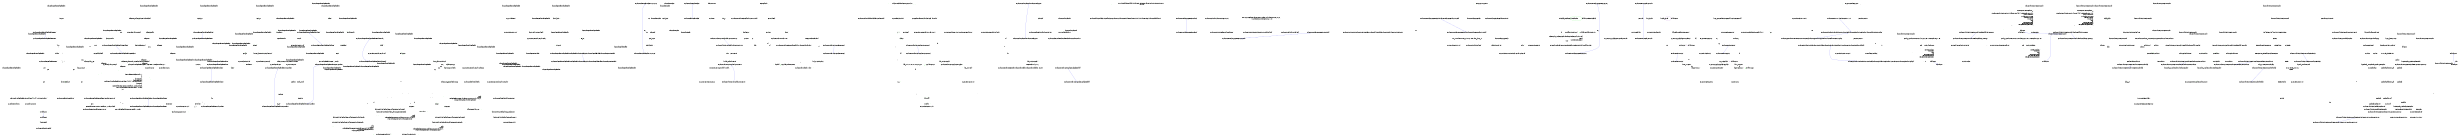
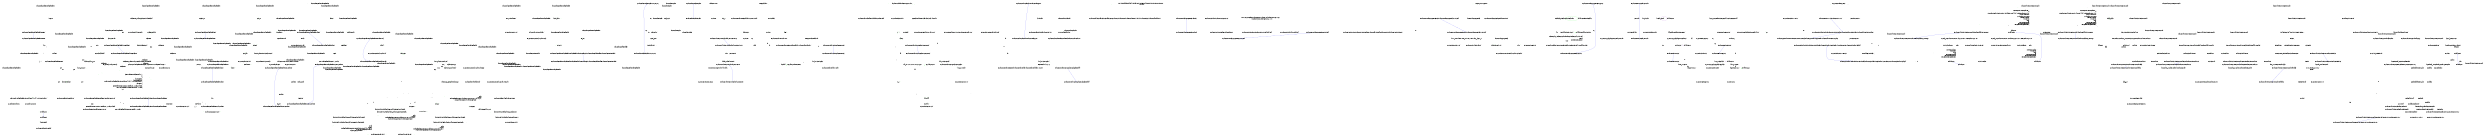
edge "QuantConnect.Lean.Engine.RealTime.LiveTradingRealTimeHandler" -> "_events[i].Reset()": reversed
node "Entry Unk.ToList": removed
